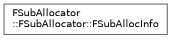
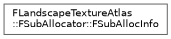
node "FSubAllocator ::FSubAllocator::FSubAllocInfo": label "FSubAllocator ::FSubAllocator::FSubAllocInfo" -> "FLandscapeTextureAtlas ::FSubAllocator::FSubAllocInfo"
